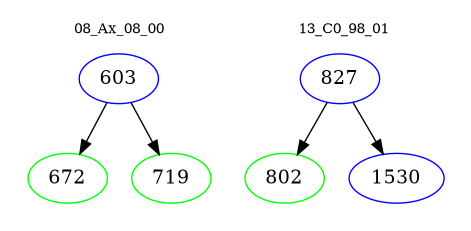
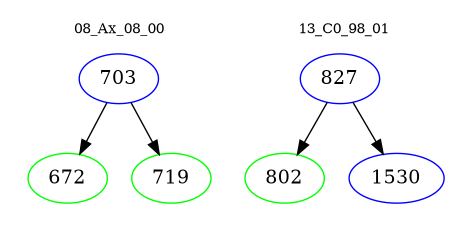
node "603": label "603" -> "703"
